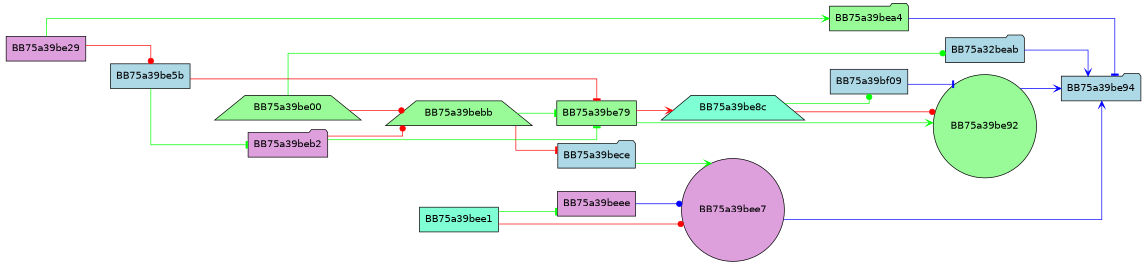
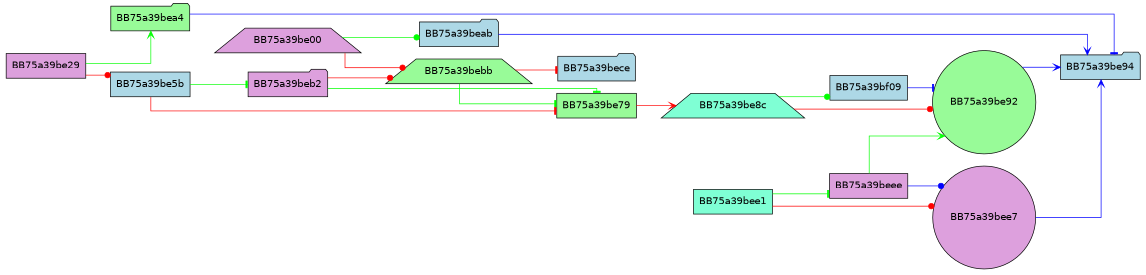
node "BB75a32beab": label "BB75a32beab" -> "BB75a39beab"
node "BB75a39be00": fillcolor palegreen -> plum
edge "BB75a39be79" -> "BB75a39be92": now "BB75a39beee" -> "BB75a39be92"
edge "BB75a39bece" -> "BB75a39bee7": removed
